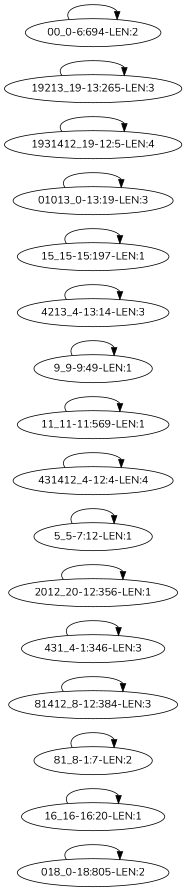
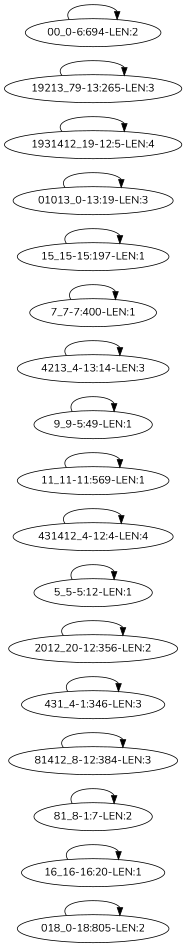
node "19213_19-13:265-LEN:3": label "19213_19-13:265-LEN:3" -> "19213_79-13:265-LEN:3"
node "7_7-7:400-LEN:1": added
node "9_9-9:49-LEN:1": label "9_9-9:49-LEN:1" -> "9_9-5:49-LEN:1"
node "5_5-7:12-LEN:1": label "5_5-7:12-LEN:1" -> "5_5-5:12-LEN:1"
node "2012_20-12:356-LEN:1": label "2012_20-12:356-LEN:1" -> "2012_20-12:356-LEN:2"
